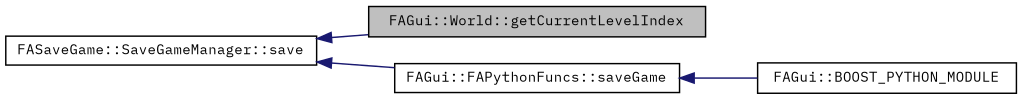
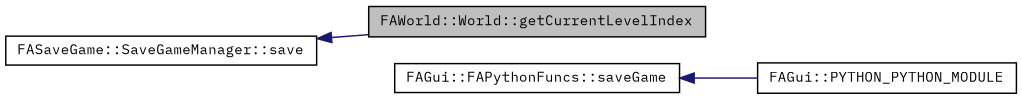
node "FAGui::World::getCurrentLevelIndex": label "FAGui::World::getCurrentLevelIndex" -> "FAWorld::World::getCurrentLevelIndex"
edge "FAGui::FAPythonFuncs::saveGame" -> "FASaveGame::SaveGameManager::save": removed
node "FAGui::BOOST_PYTHON_MODULE": label "FAGui::BOOST_PYTHON_MODULE" -> "FAGui::PYTHON_PYTHON_MODULE"
